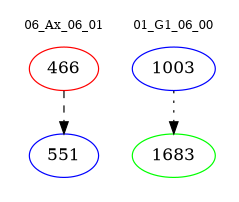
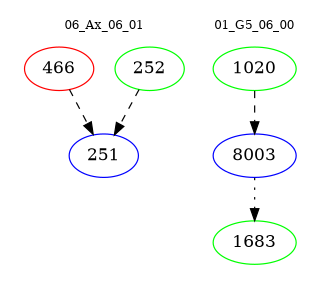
cluster "01_G1_06_00": label "01_G1_06_00" -> "01_G5_06_00"
node "252": added
node "1003": label "1003" -> "8003"
node "1020": added
node "551": label "551" -> "251"
